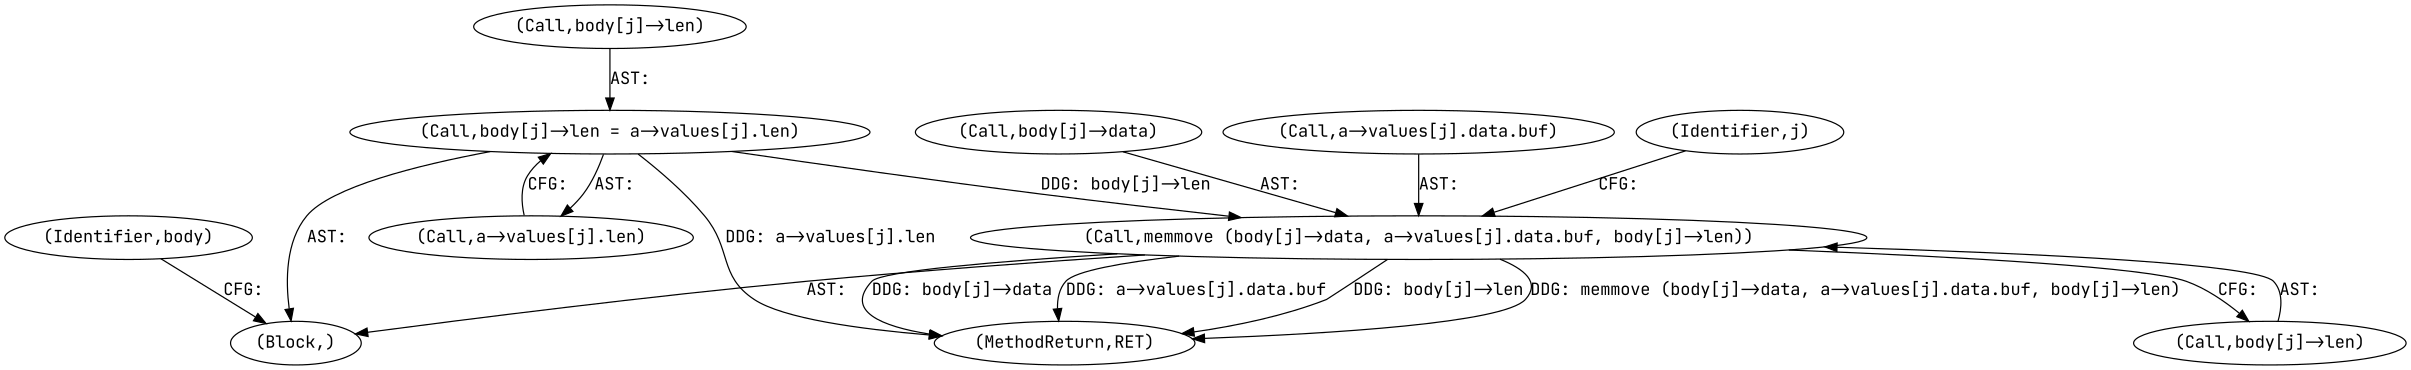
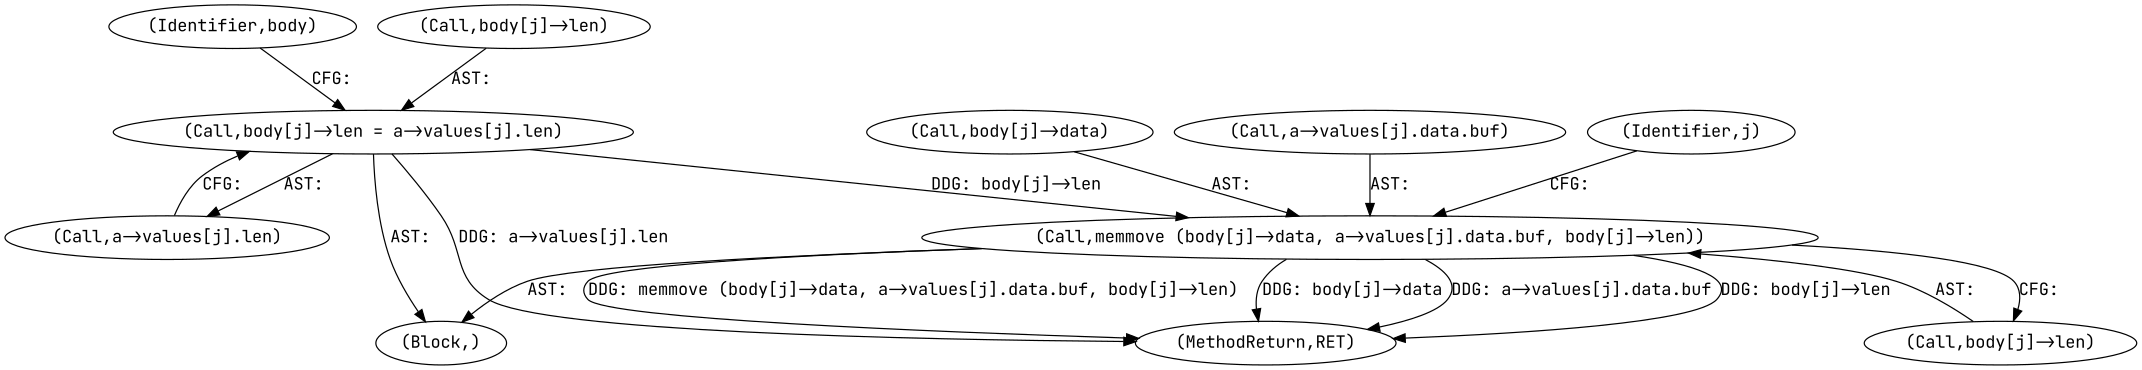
edge "(Identifier,body)" -> "(Block,)": now "(Identifier,body)" -> "(Call,body[j]->len = a->values[j].len)"
